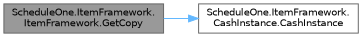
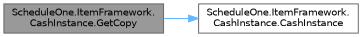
node "ScheduleOne.ItemFramework. ItemFramework.GetCopy": label "ScheduleOne.ItemFramework. ItemFramework.GetCopy" -> "ScheduleOne.ItemFramework. CashInstance.GetCopy"
